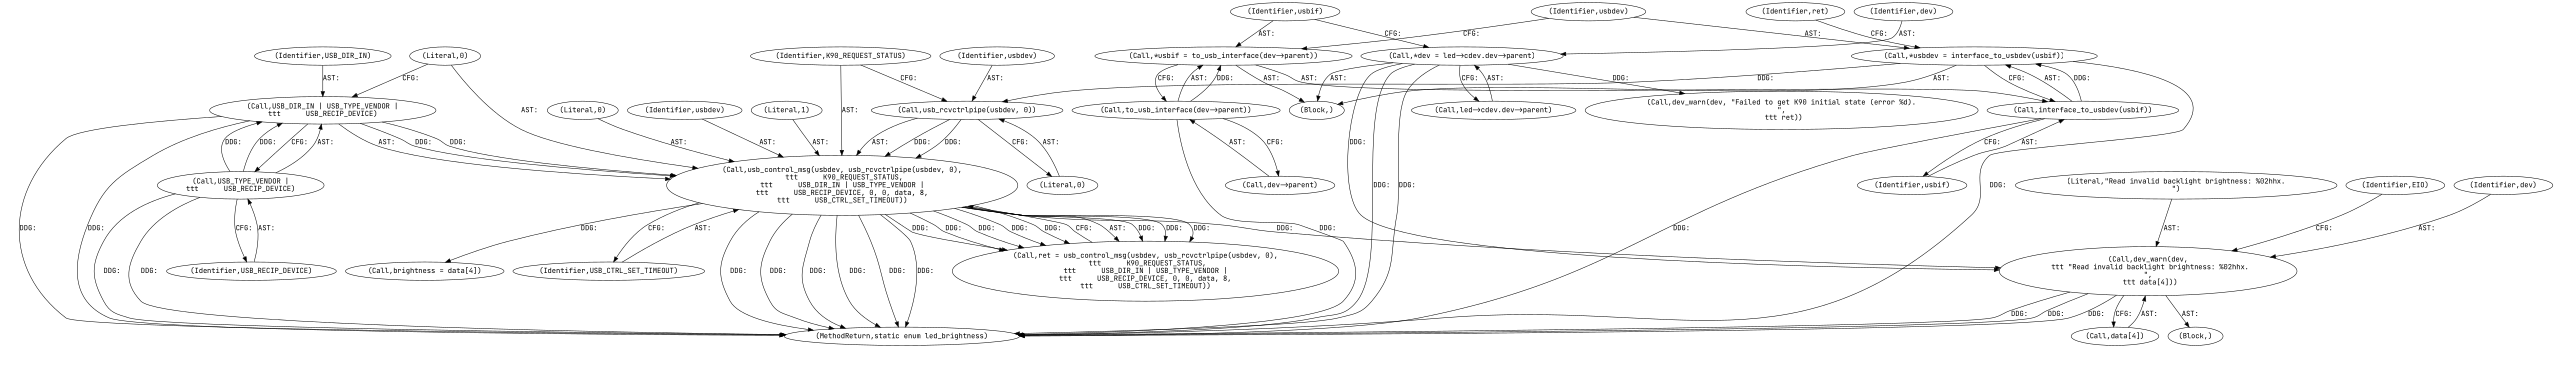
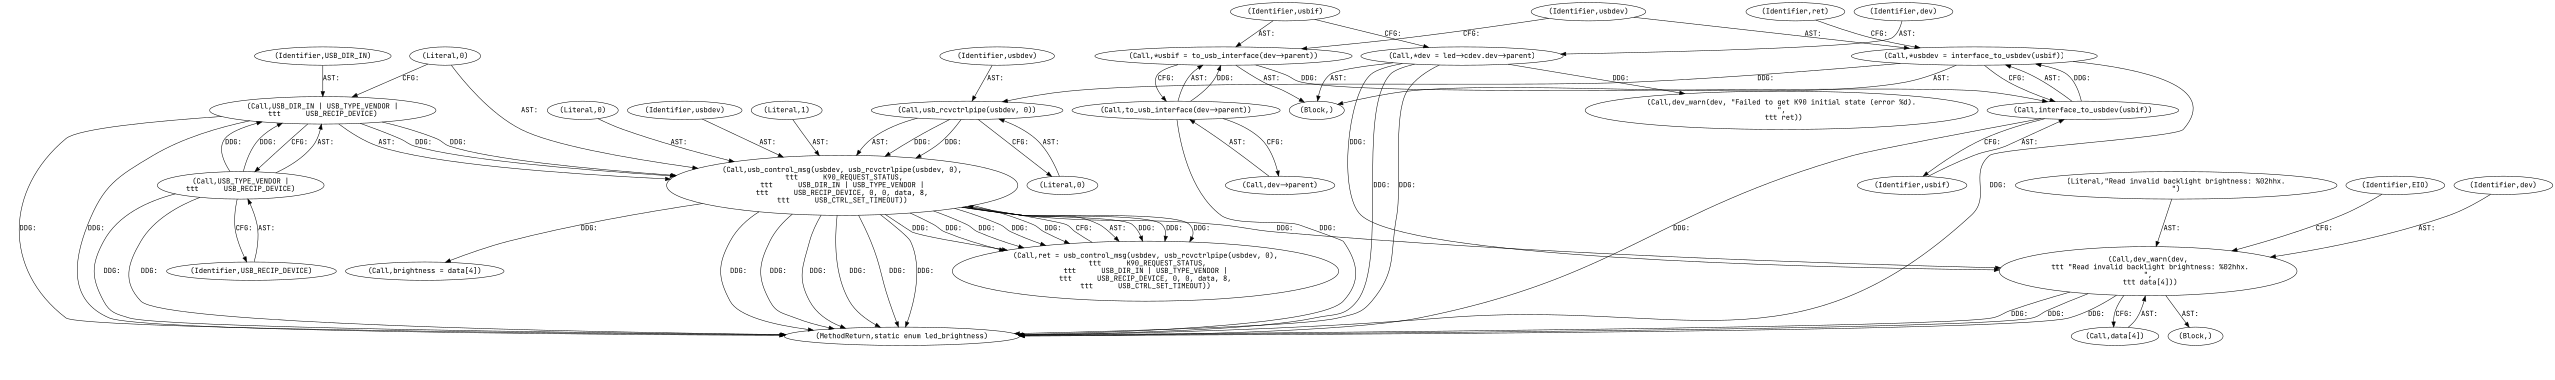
node "(Identifier,K90_REQUEST_STATUS)": removed
edge "(Call,*usbif = to_usb_interface(dev->parent))" -> "(Call,interface_to_usbdev(usbif))": label "AST: " -> "DDG: "
node "(Call,led->cdev.dev->parent)": removed
node "(Identifier,USB_CTRL_SET_TIMEOUT)": removed
